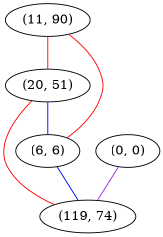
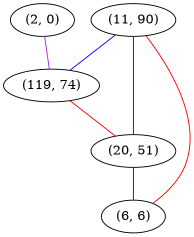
edge "(11, 90)" -- "(20, 51)": color red -> blue
node "(0, 0)": label "(0, 0)" -> "(2, 0)"
edge "(6, 6)" -- "(119, 74)": now "(11, 90)" -- "(119, 74)"
